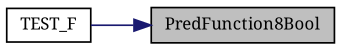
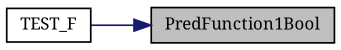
node "PredFunction8Bool": label "PredFunction8Bool" -> "PredFunction1Bool"
